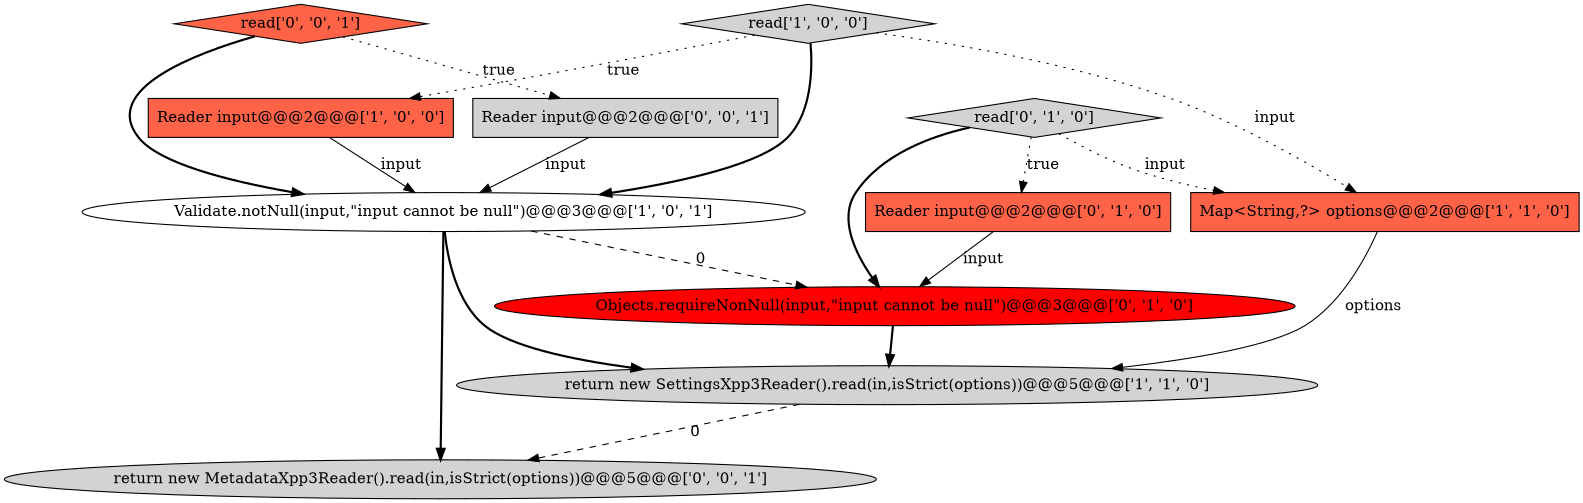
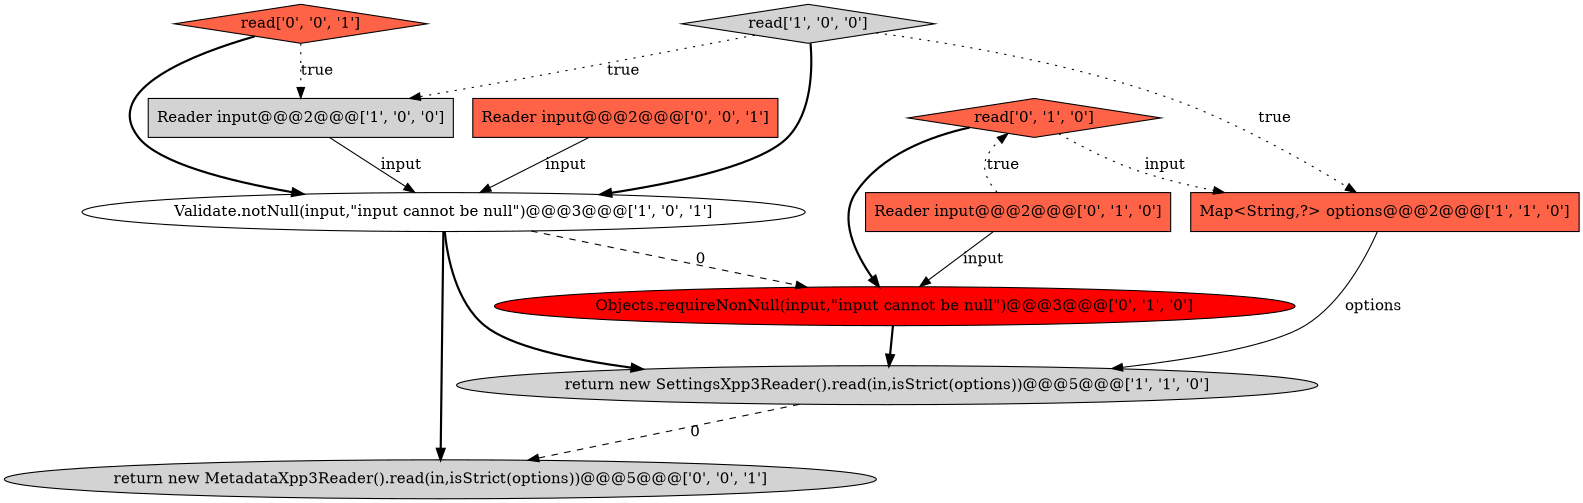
edge "read['0', '0', '1']" -> "Reader input@@@2@@@['0', '0', '1']": now "read['0', '0', '1']" -> "Reader input@@@2@@@['1', '0', '0']"
node "Reader input@@@2@@@['1', '0', '0']": fillcolor tomato -> lightgray
node "Reader input@@@2@@@['0', '0', '1']": fillcolor lightgray -> tomato
node "read['0', '1', '0']": fillcolor lightgray -> tomato
edge "read['1', '0', '0']" -> "Map<String,?> options@@@2@@@['1', '1', '0']": label "input" -> "true"
edge "read['0', '1', '0']" -> "Reader input@@@2@@@['0', '1', '0']": reversed
